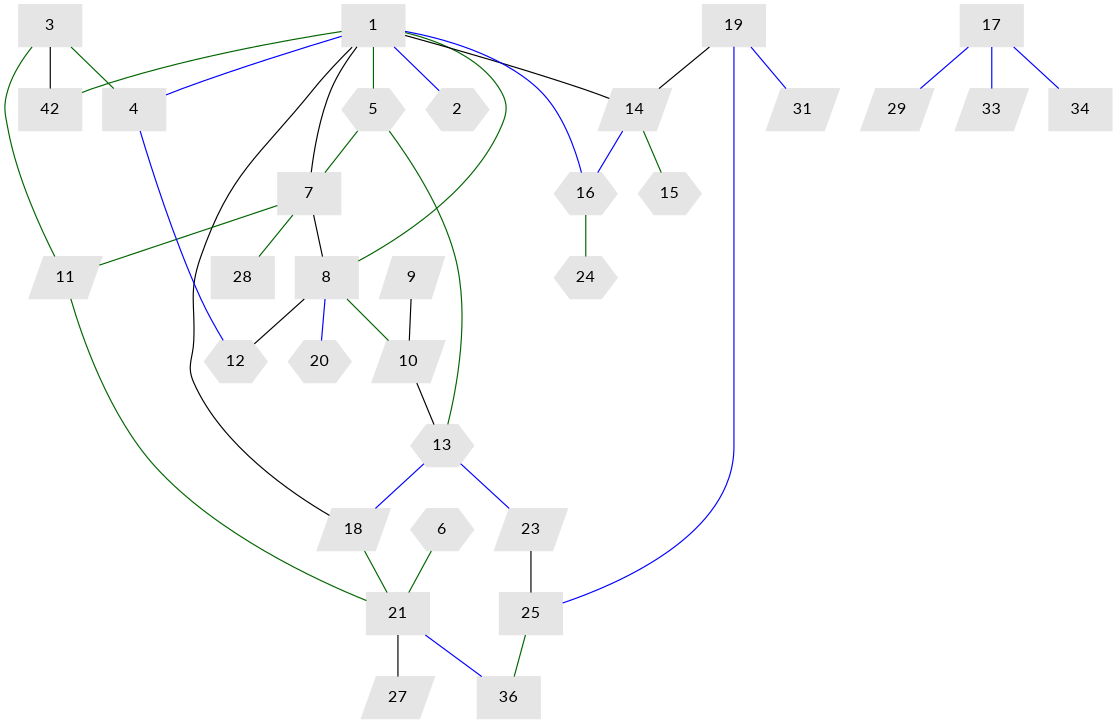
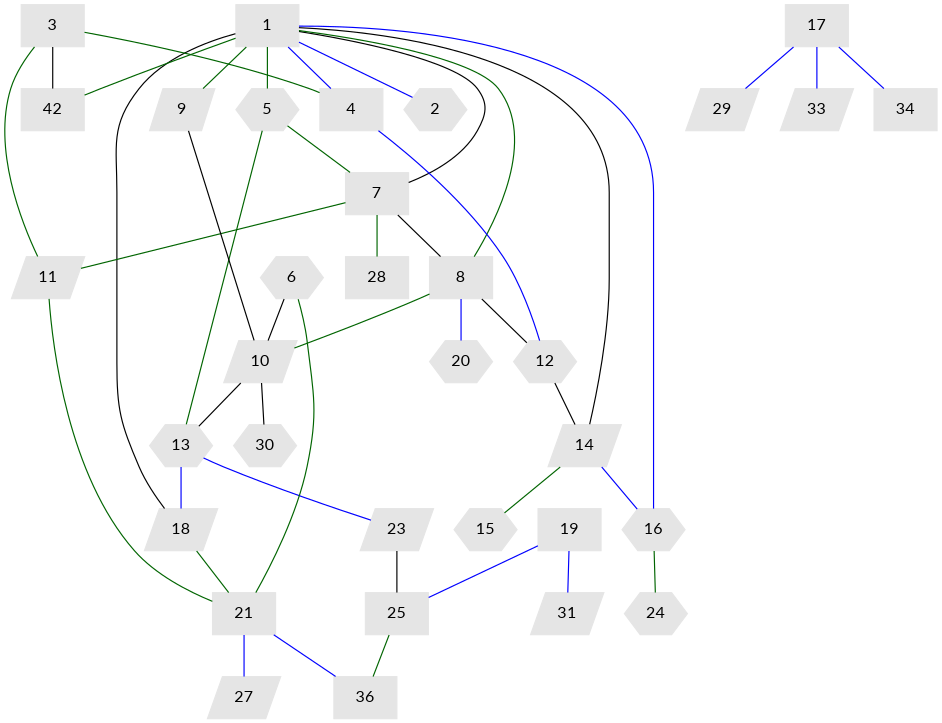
edge "19" -- "14": now "12" -- "14"
edge "1" -- "9": added
edge "6" -- "10": added
node "30": added
edge "21" -- "27": color black -> blue
